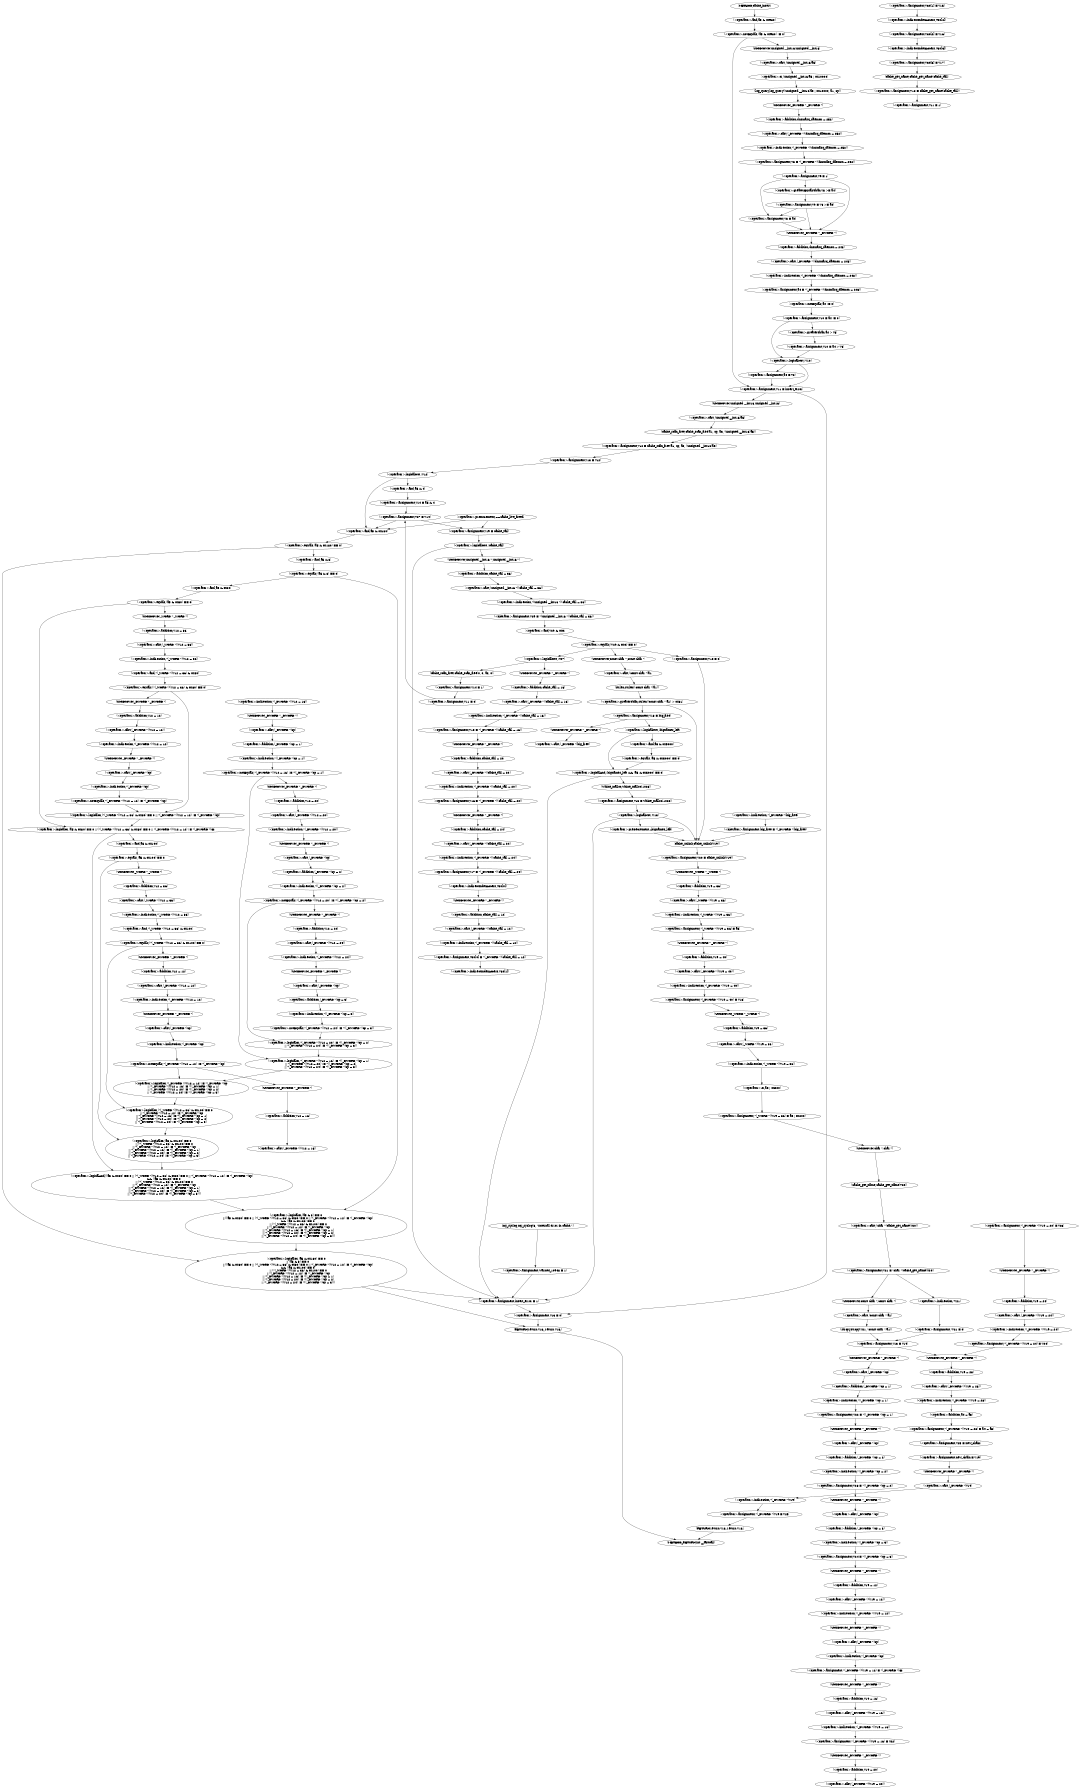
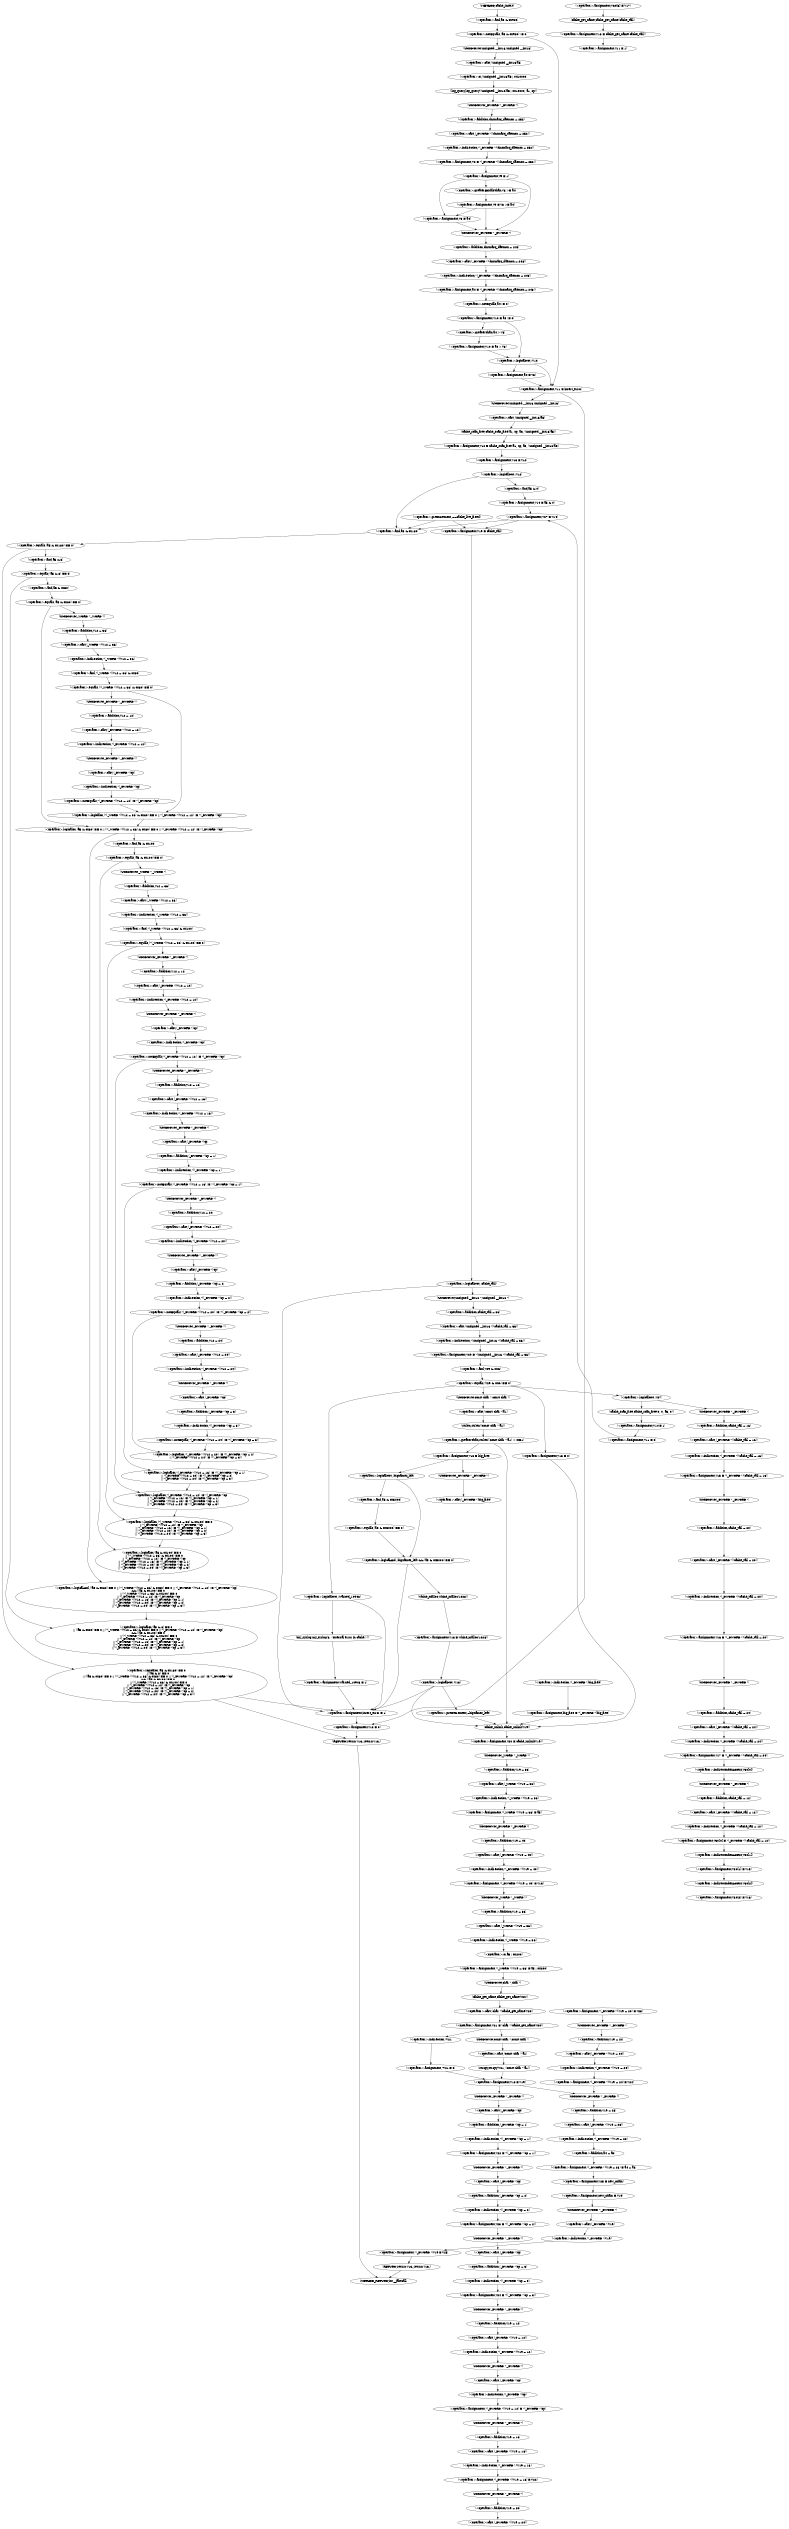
node "(<operator>.indirectIndexAccess,v30[3])": removed
edge "(<operator>.cast,(_DWORD *)(v12 + 16))" -> "(<operator>.indirection,*(_DWORD *)(v12 + 16))": added
node "(<operator>.logicalNot,!warned_10948)": added
edge "(<operator>.indirectIndexAccess,v30[1])" -> "(<operator>.assignment,v30[1] = v15)": added
